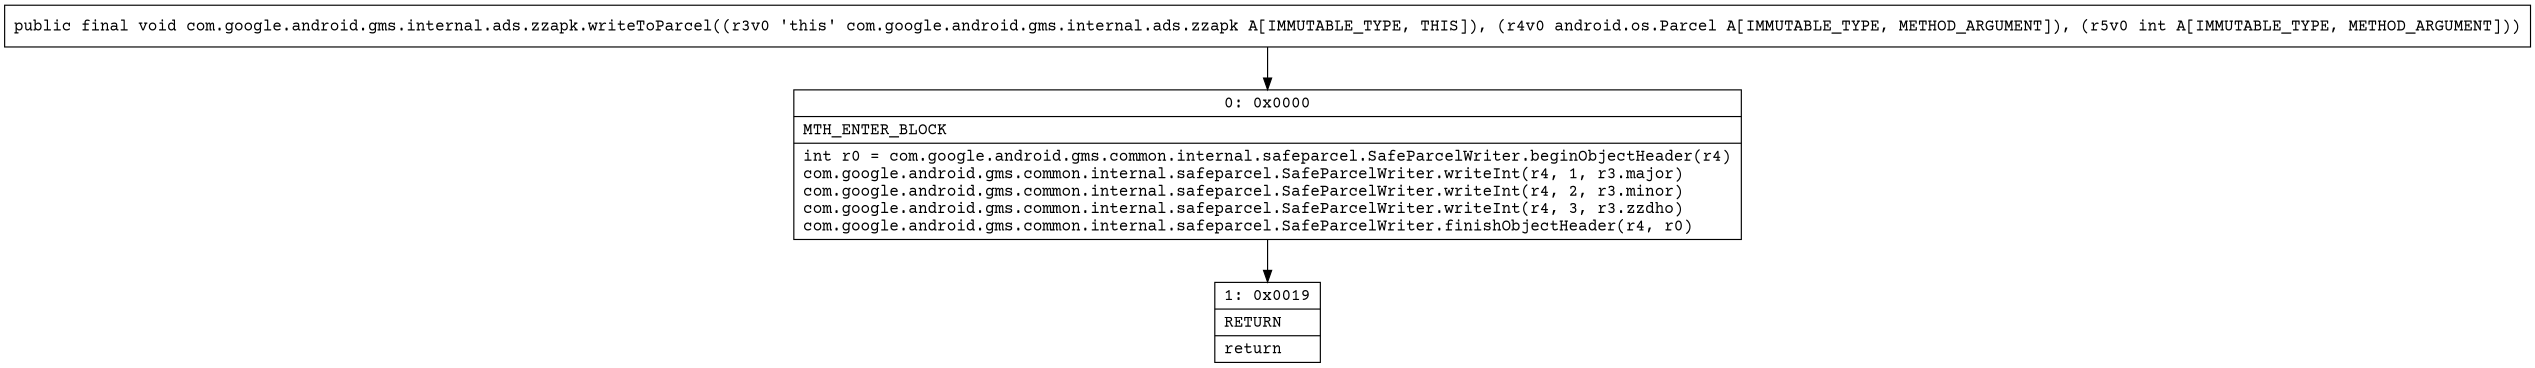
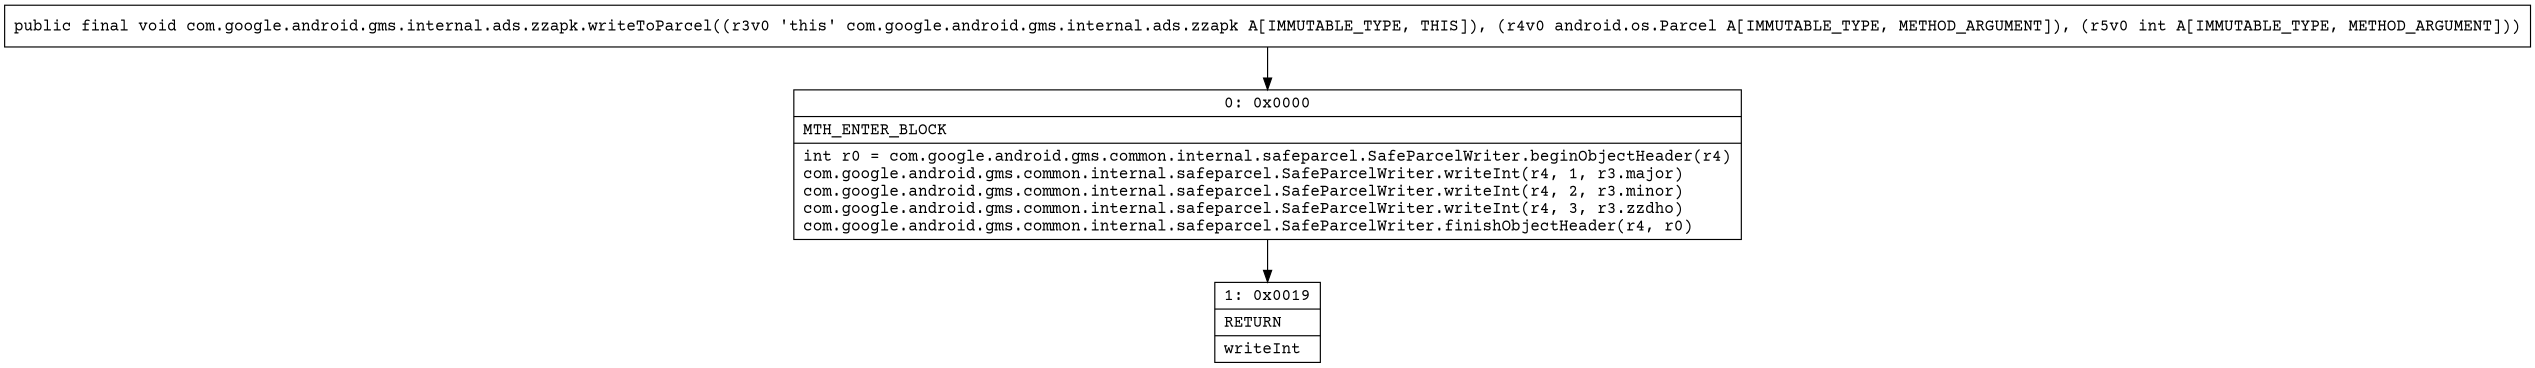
node "1: 0x0019": text "return" -> "writeInt"
